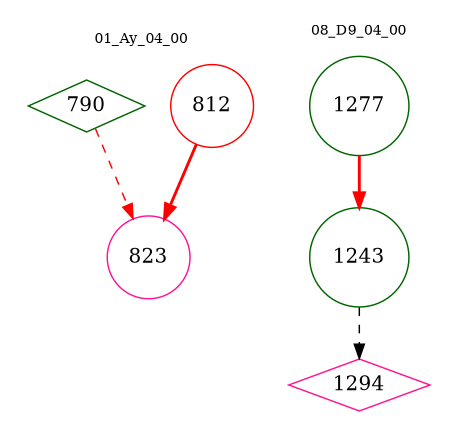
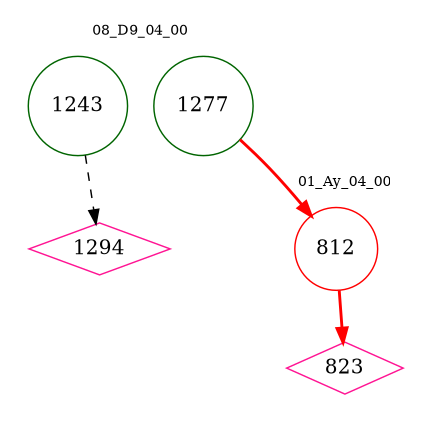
node "790": removed
edge "1277" -> "1243": now "1277" -> "812"
node "823": shape circle -> diamond
